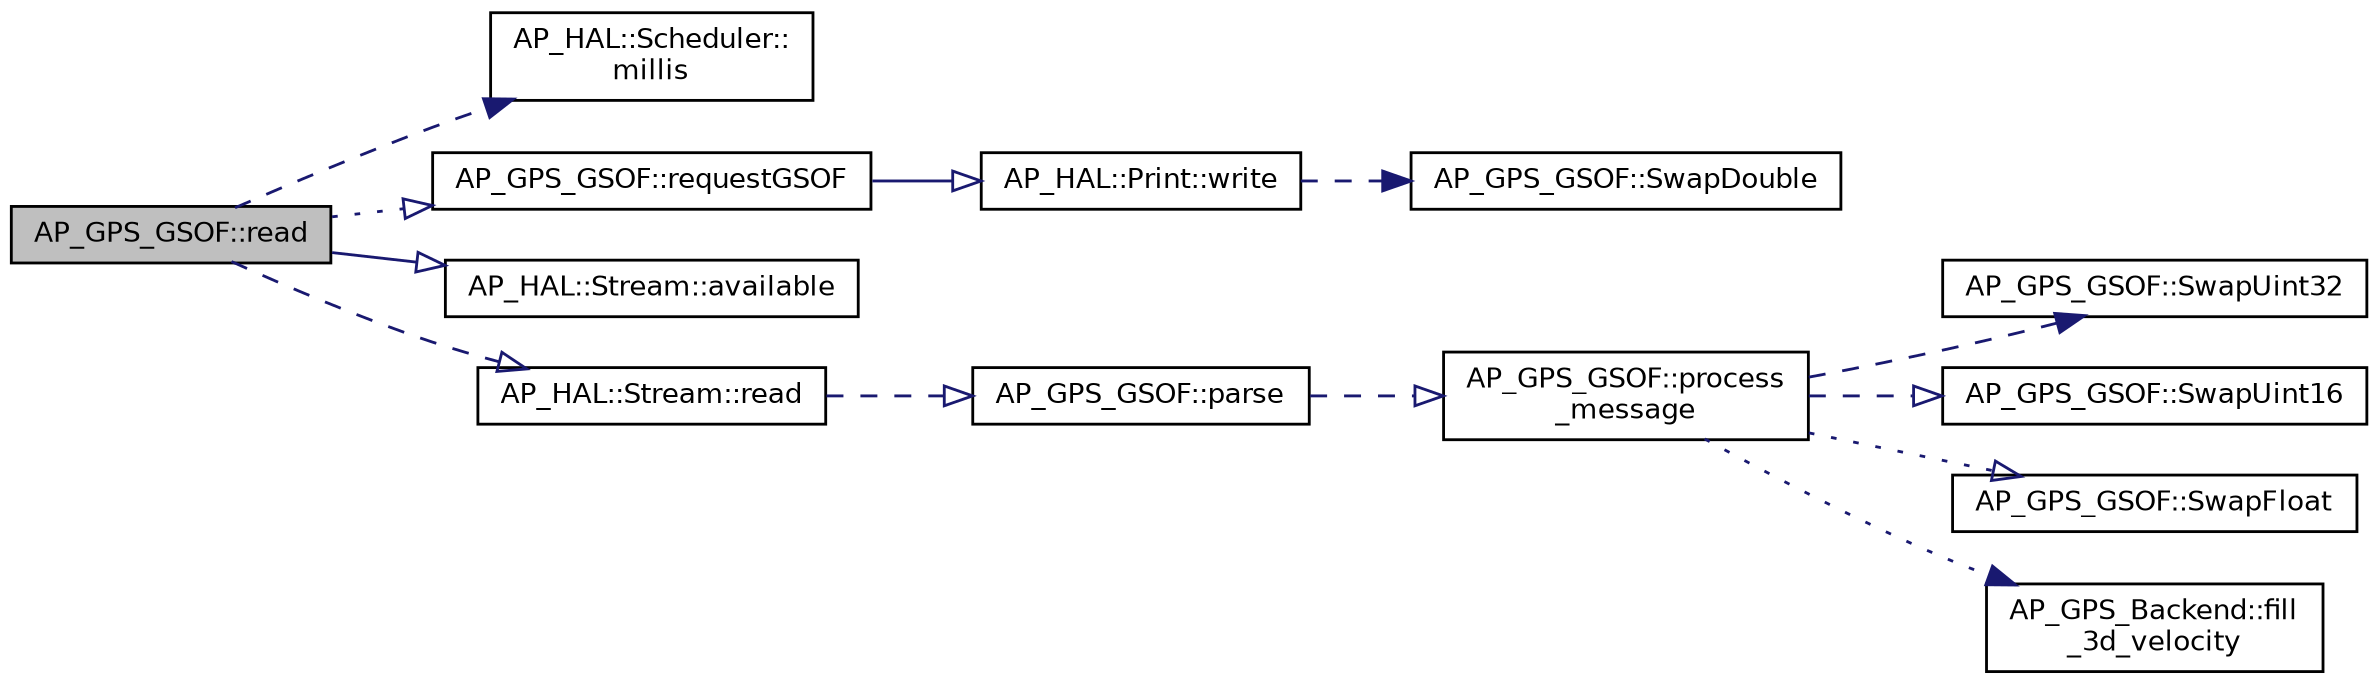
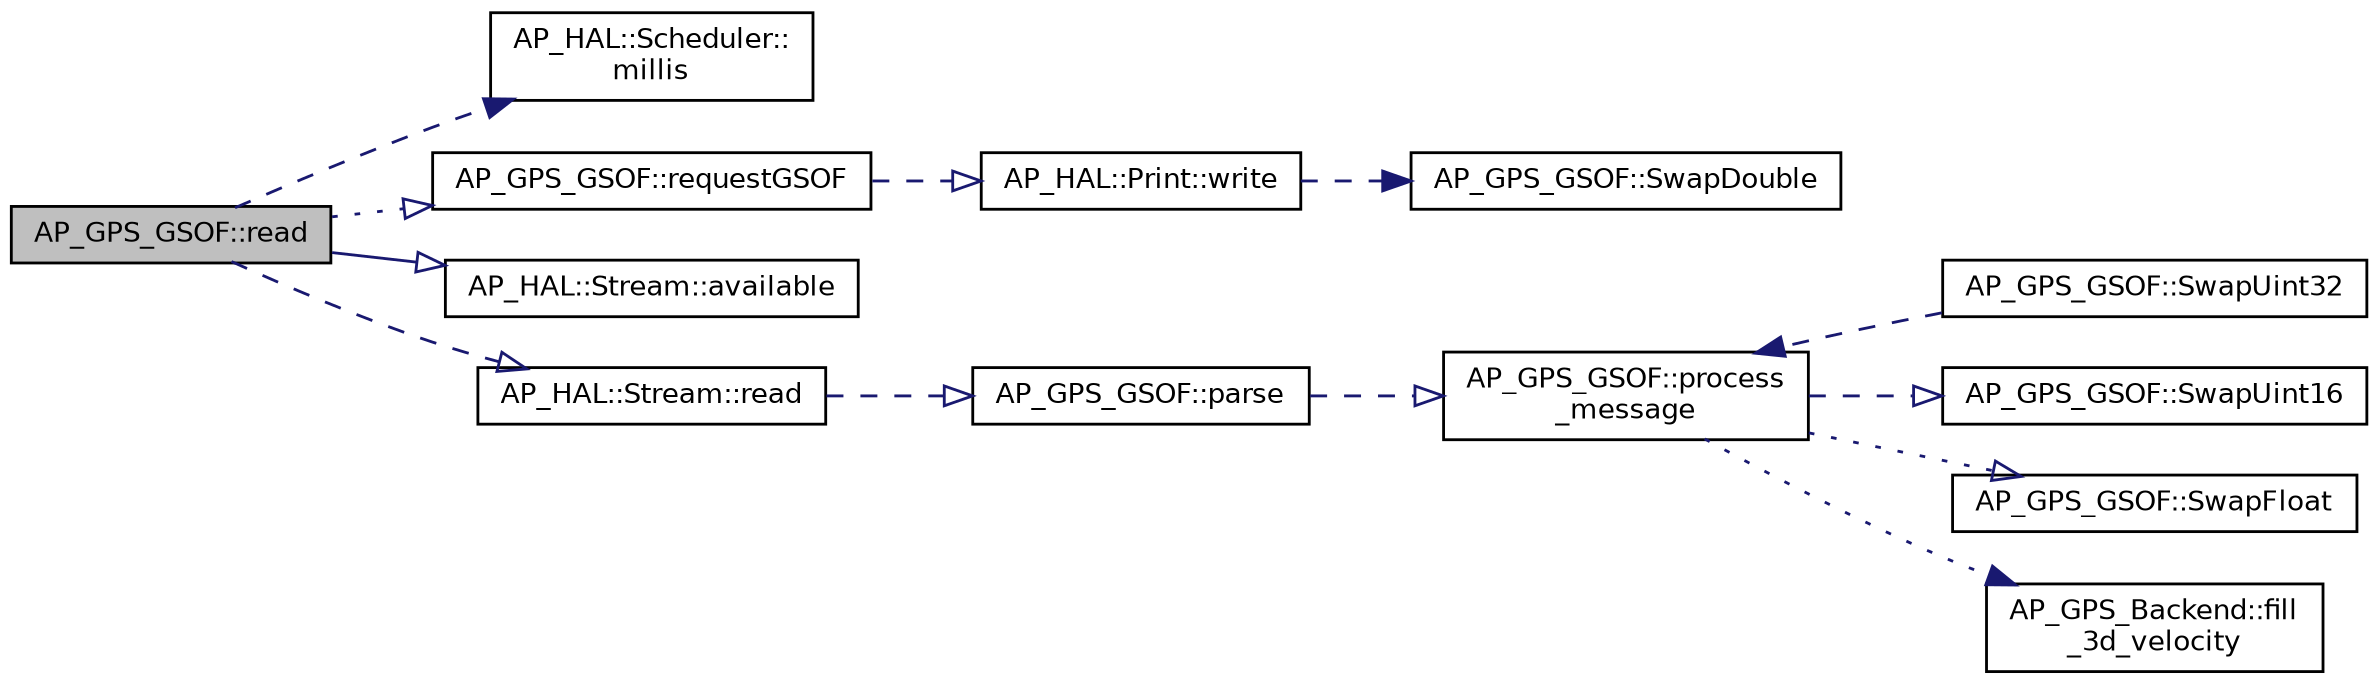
edge "AP_GPS_GSOF::requestGSOF" -> "AP_HAL::Print::write": style solid -> dashed
edge "AP_GPS_GSOF::process _message" -> "AP_GPS_GSOF::SwapUint32": reversed
